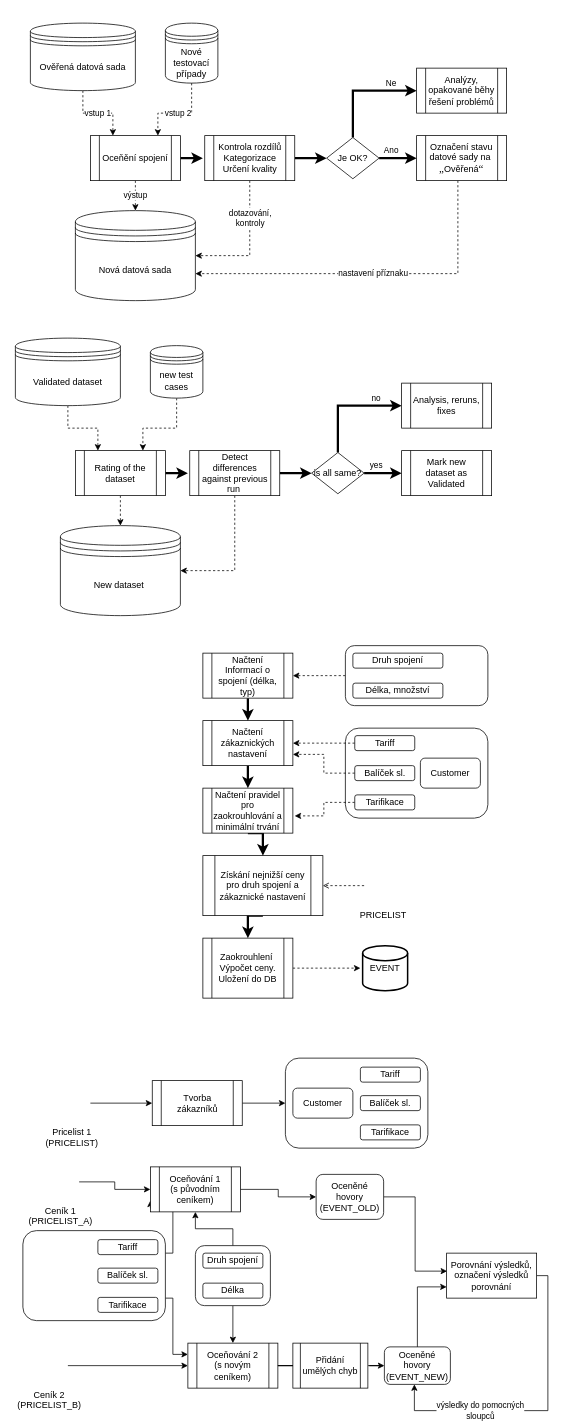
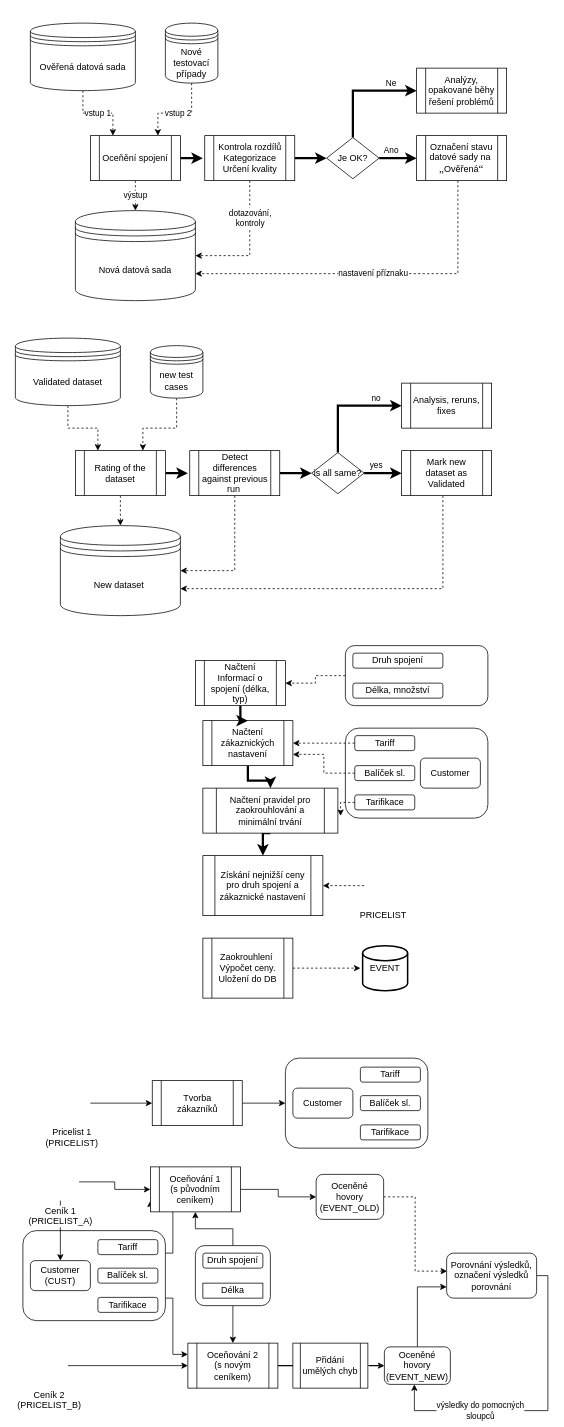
edge "Mark new dataset as Validated" -> "New dataset": added
node "Načtení Informací o spojení (délka, typ)": moved (248, 675) -> (240, 683)
node "Načtení pravidel pro zaokrouhlování a minimální trvání": size 90x45 -> 135x45
edge "PRICELIST" -> "Získání nejnižší ceny pro druh spojení a zákaznické nastavení": arrowhead open -> classic
edge "Získání nejnižší ceny pro druh spojení a zákaznické nastavení" -> "Zaokrouhlení Výpočet ceny. Uložení do DB": removed
edge "Oceněné hovory (EVENT_OLD)" -> "Porovnání výsledků, označení výsledků porovnání": style solid -> dashed
edge "Ceník 1 (PRICELIST_A)" -> "Customer (CUST)": added
node "Customer (CUST)": added
node "Porovnání výsledků, označení výsledků porovnání": shape rectangle -> rounded rectangle
node "Délka": shape rounded rectangle -> rectangle
